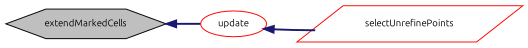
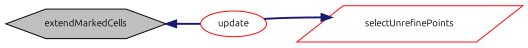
edge "selectUnrefinePoints" -> "update": reversed
